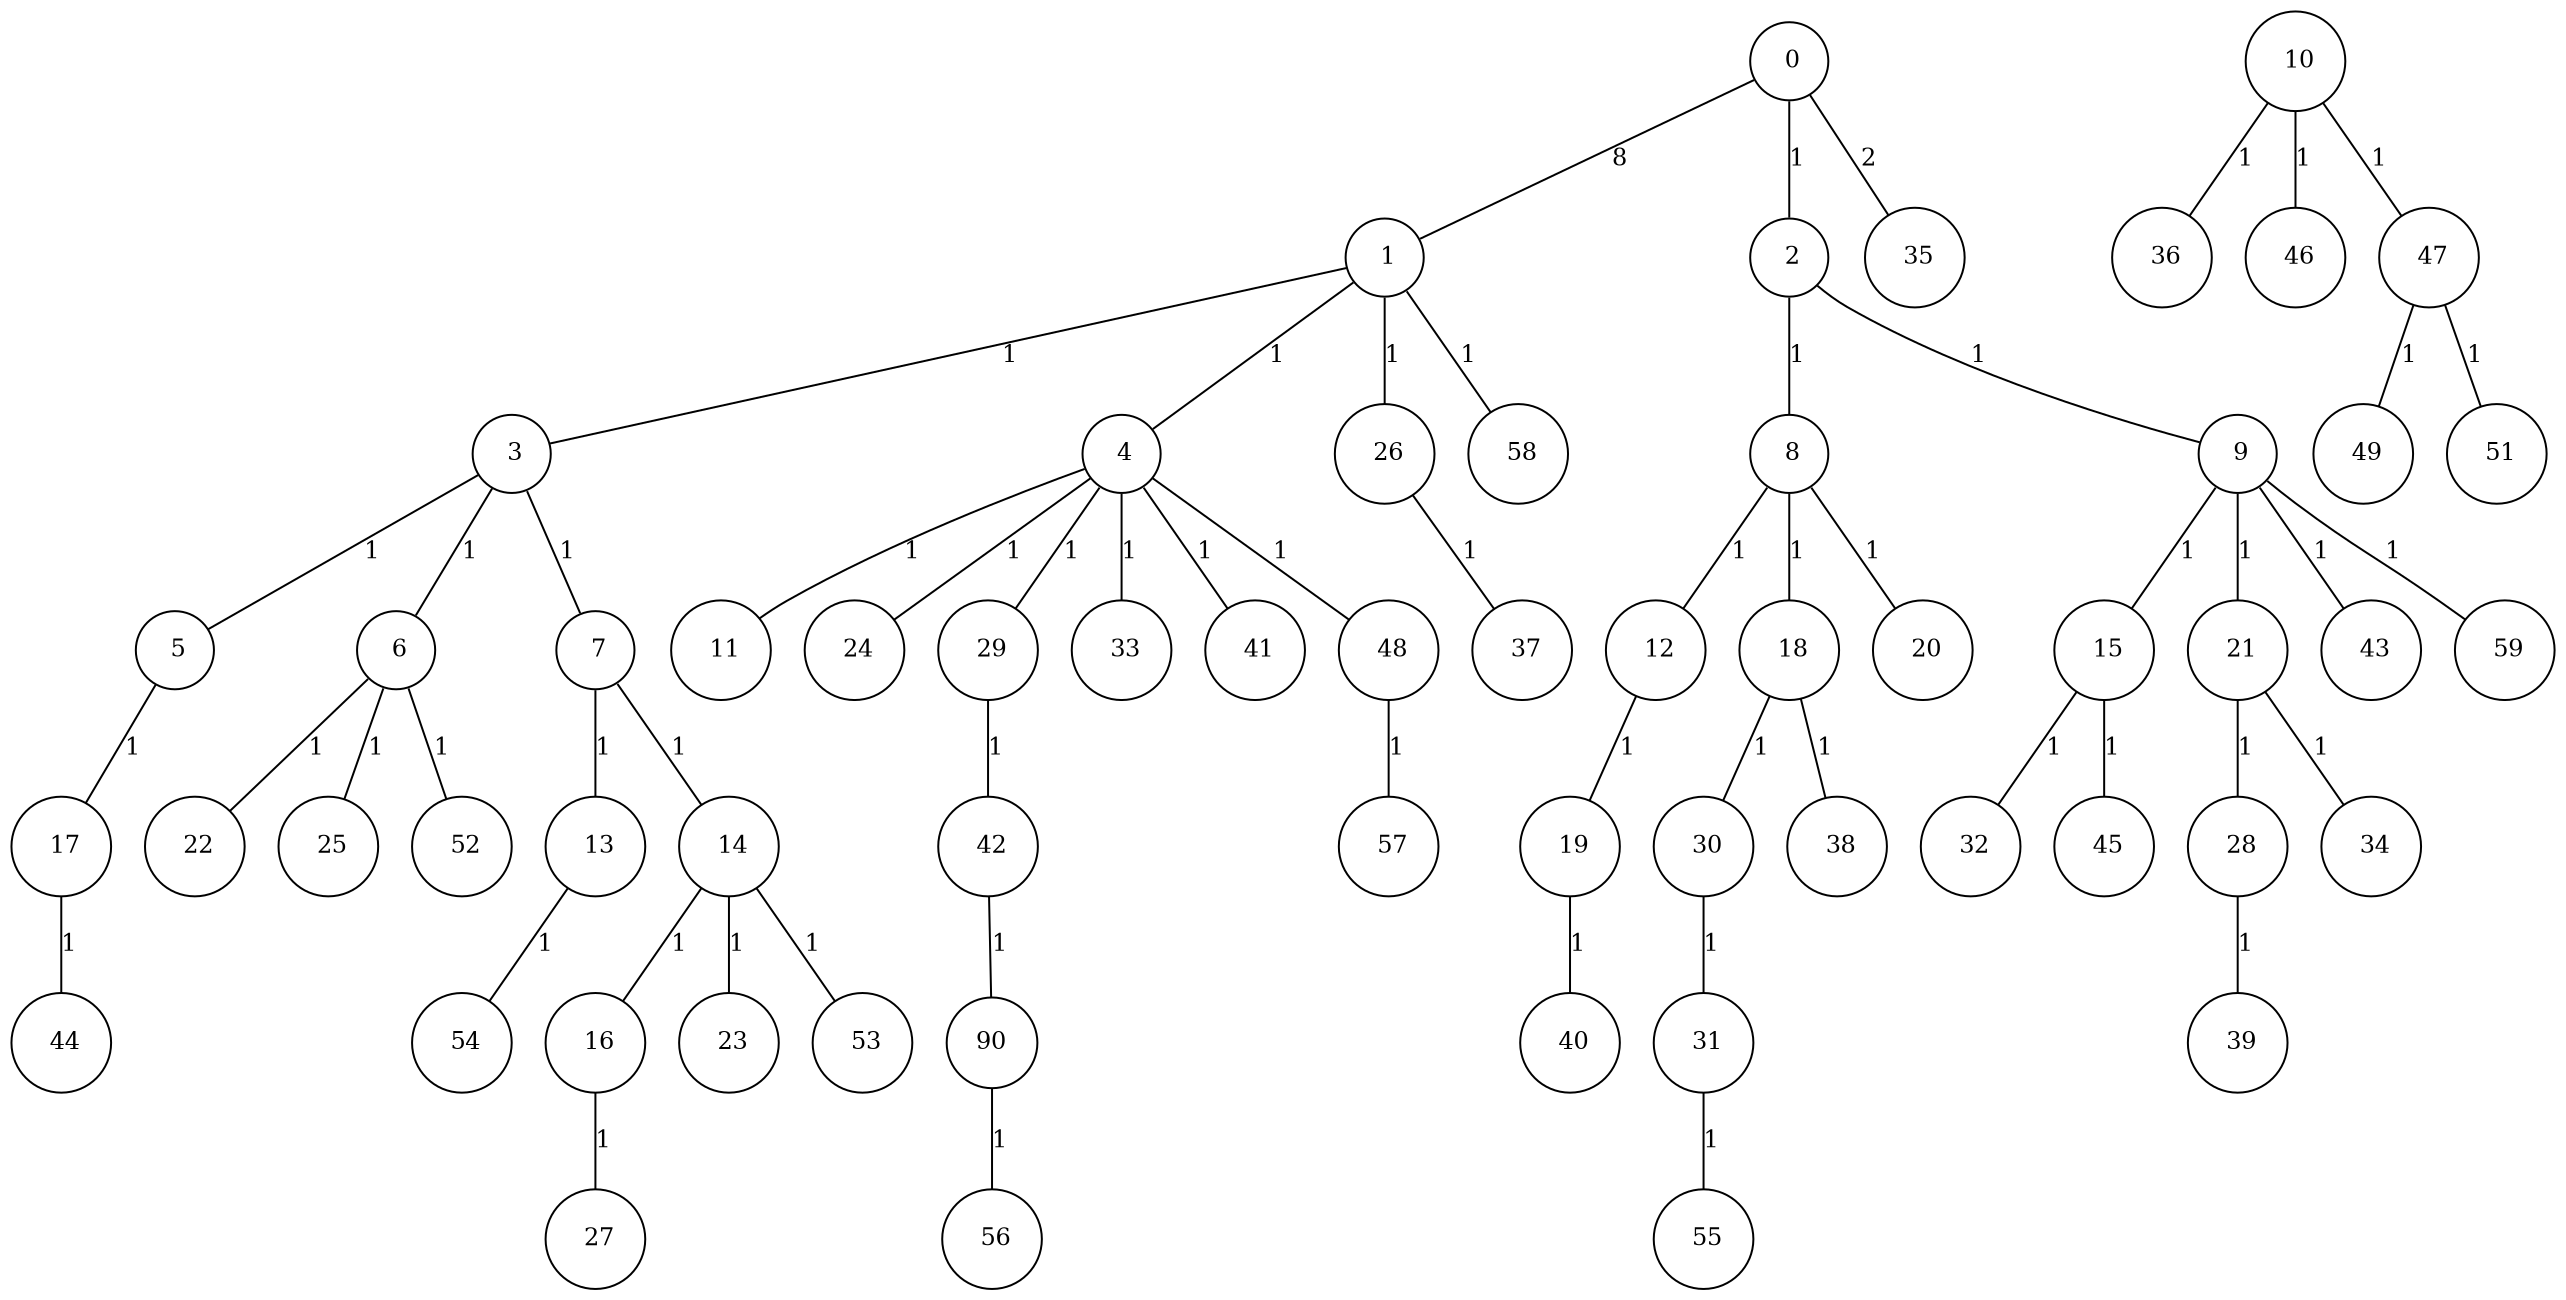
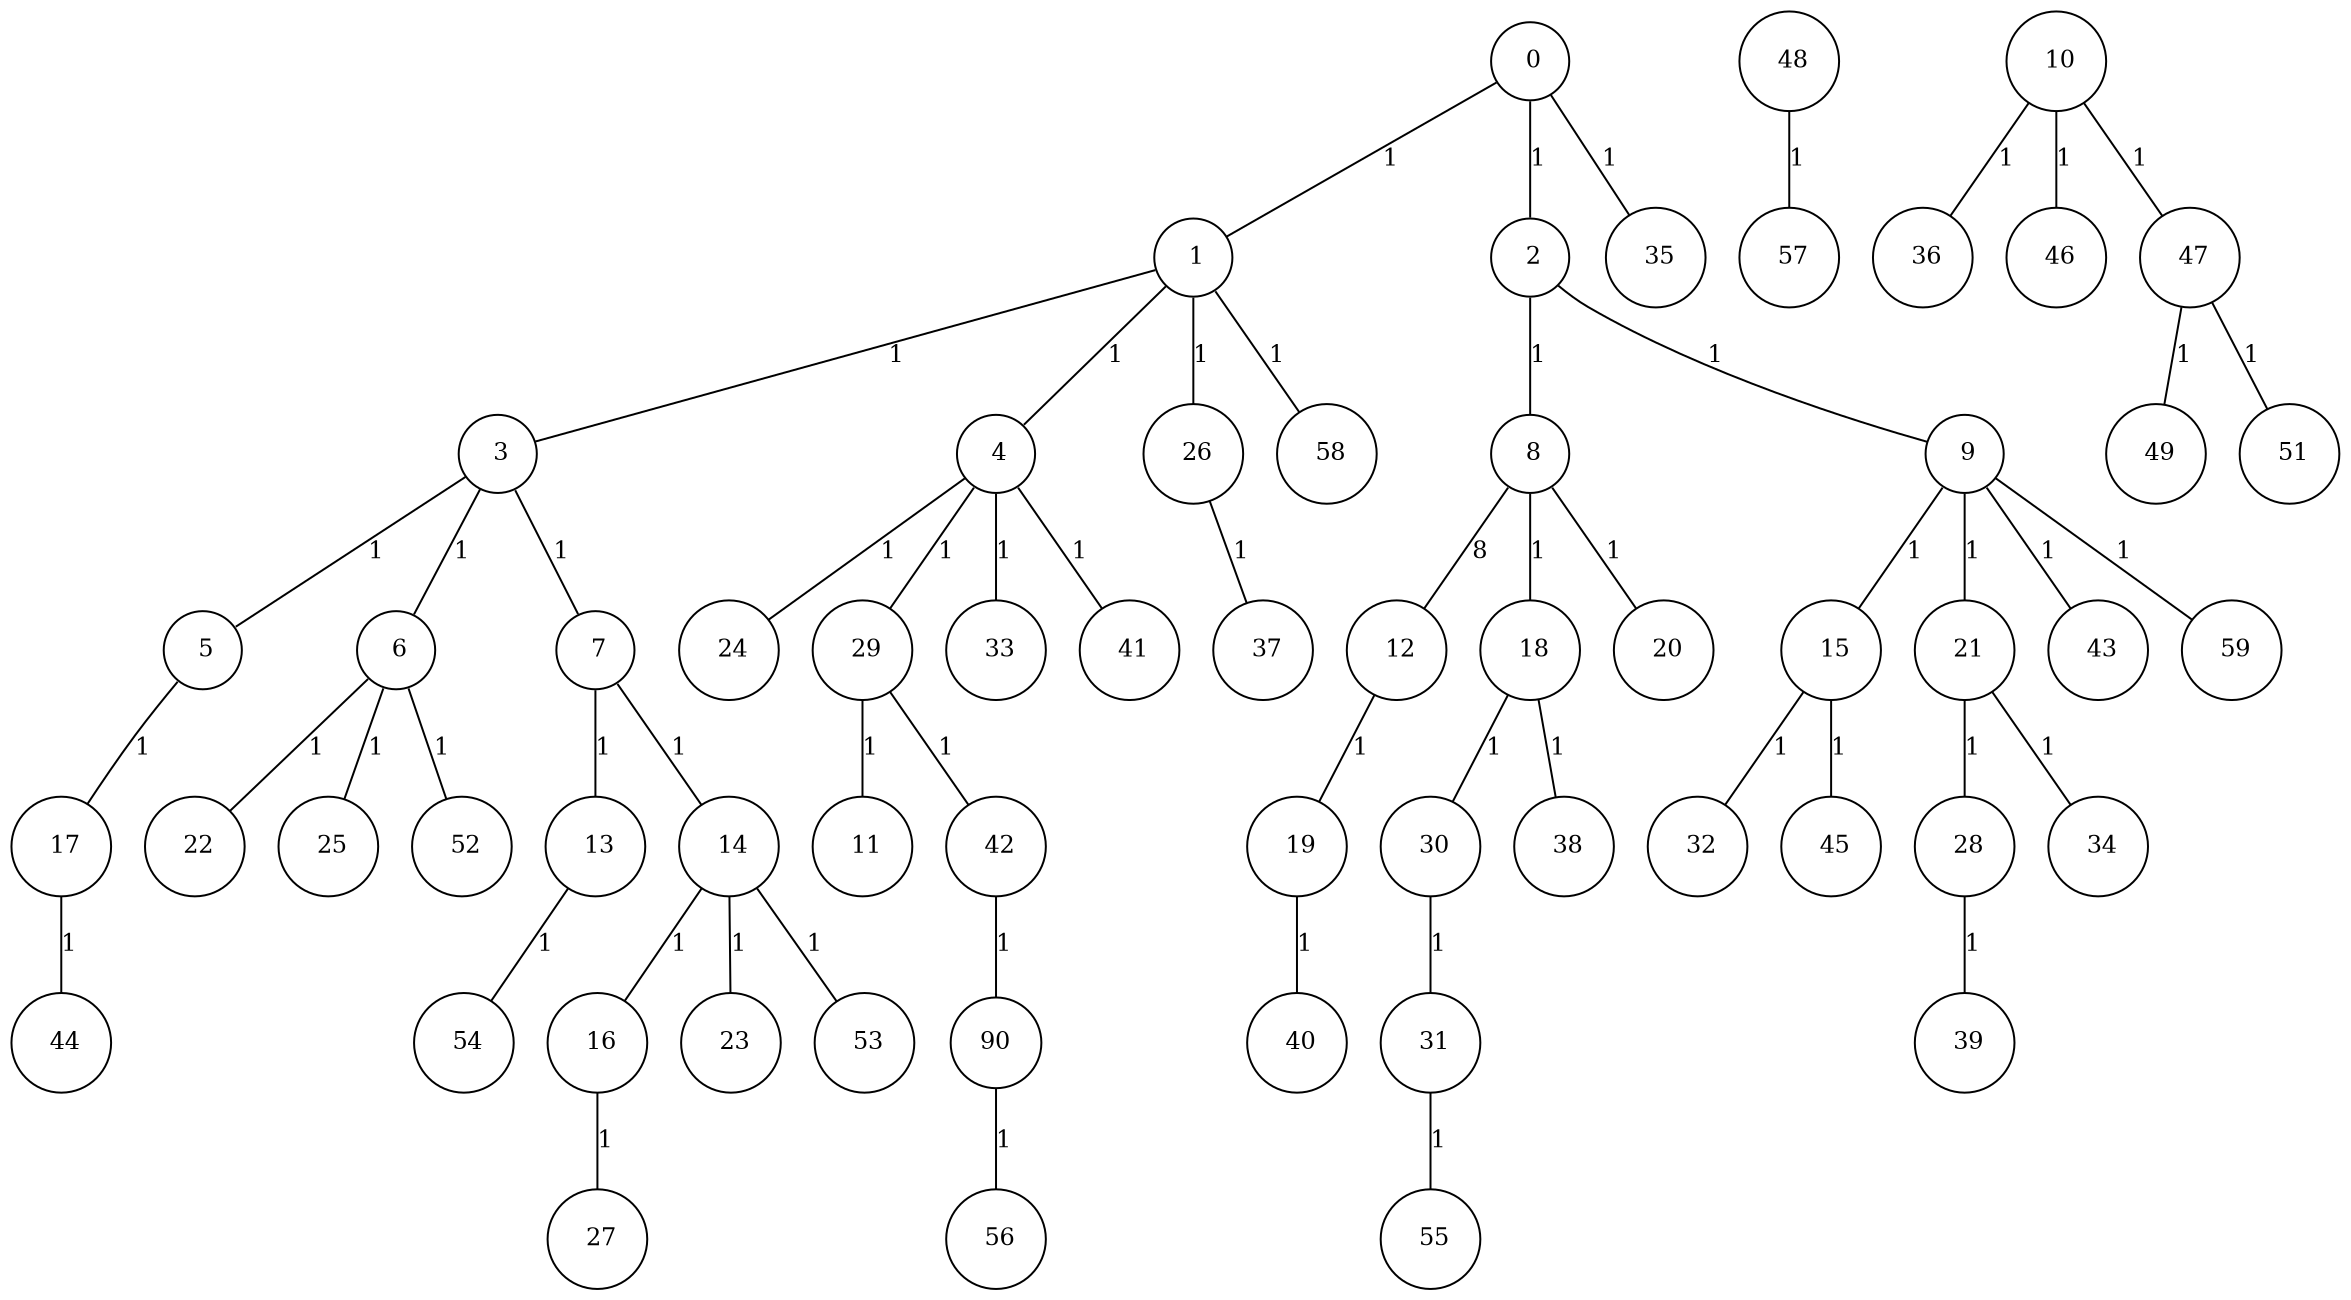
edge "0" -- "1": label "8" -> "1"
edge "0" -- "35": label "2" -> "1"
edge "4" -- "11": now "29" -- "11"
edge "4" -- "48": removed, label "1"
edge "8" -- "12": label "1" -> "8"
